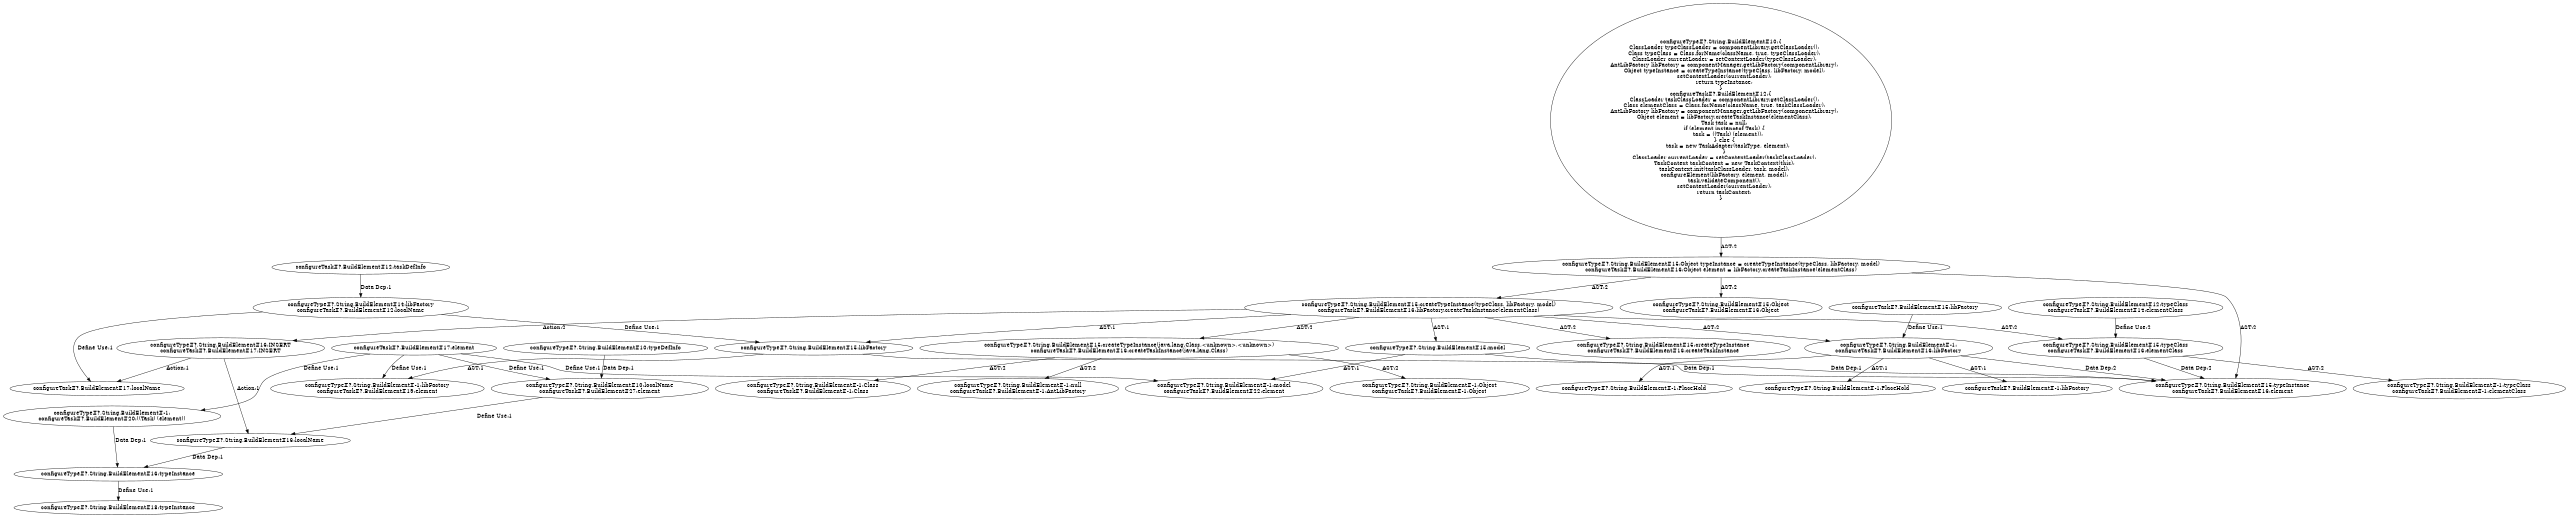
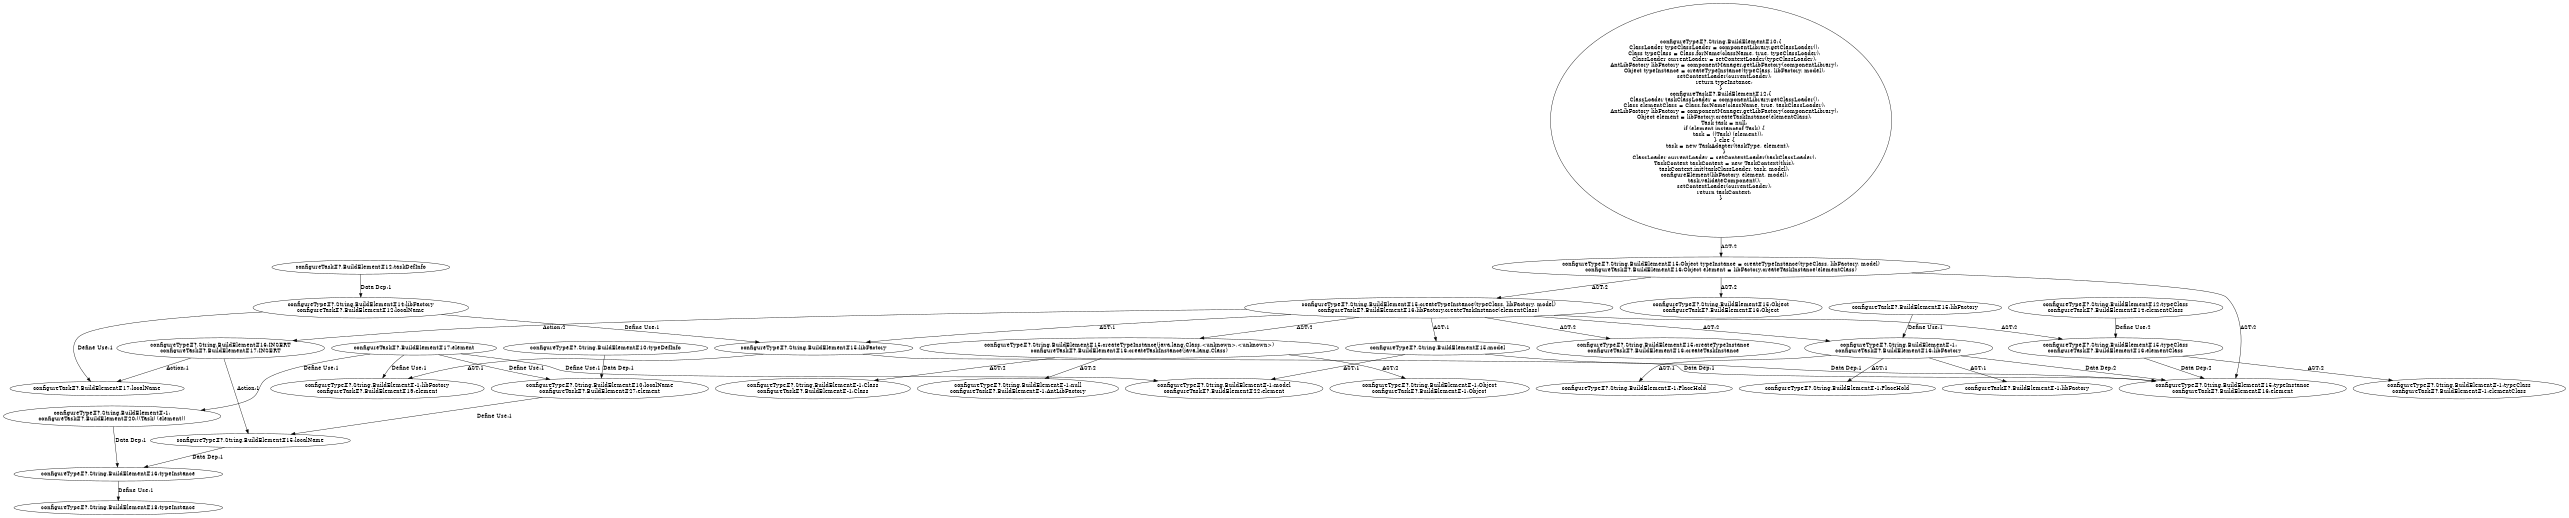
node "configureType#?,String,BuildElement#16:localName": label "configureType#?,String,BuildElement#16:localName" -> "configureType#?,String,BuildElement#15:localName"
